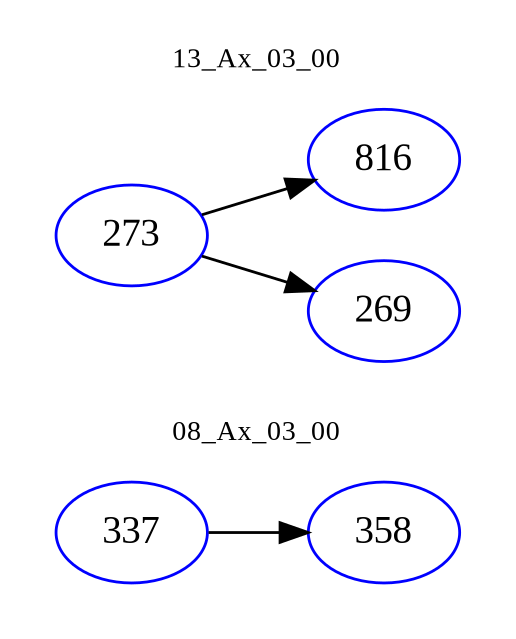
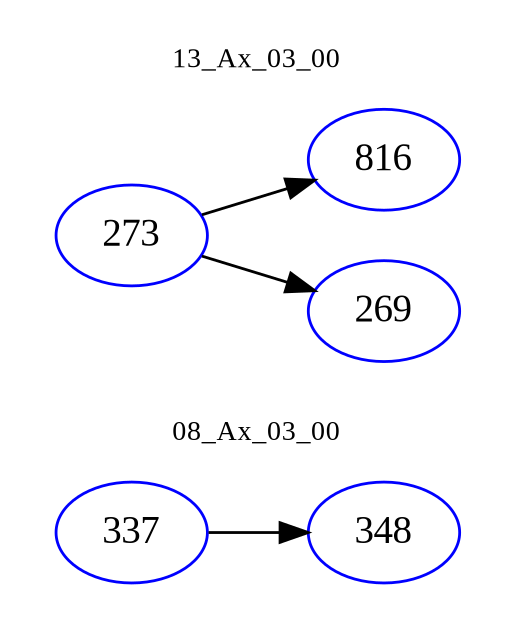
node "358": label "358" -> "348"
